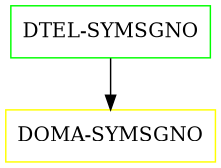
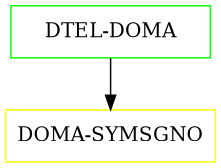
node "DTEL-SYMSGNO": label "DTEL-SYMSGNO" -> "DTEL-DOMA"
